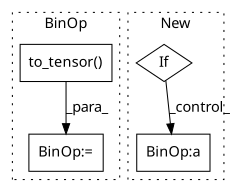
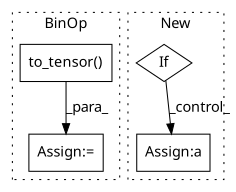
node "BinOp:=": label "BinOp:=" -> "Assign:="
node "BinOp:a": label "BinOp:a" -> "Assign:a"
